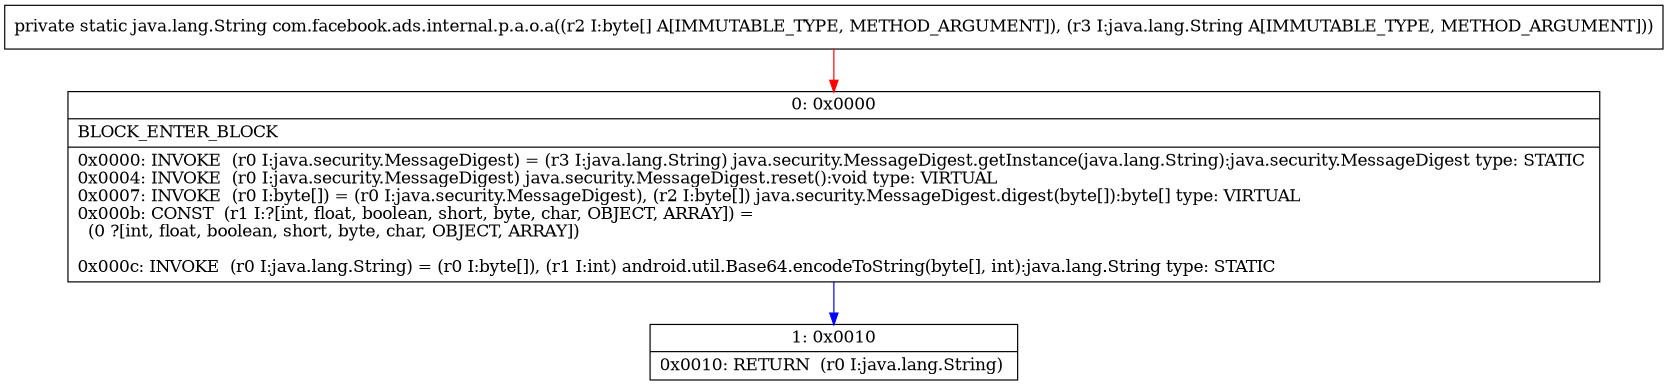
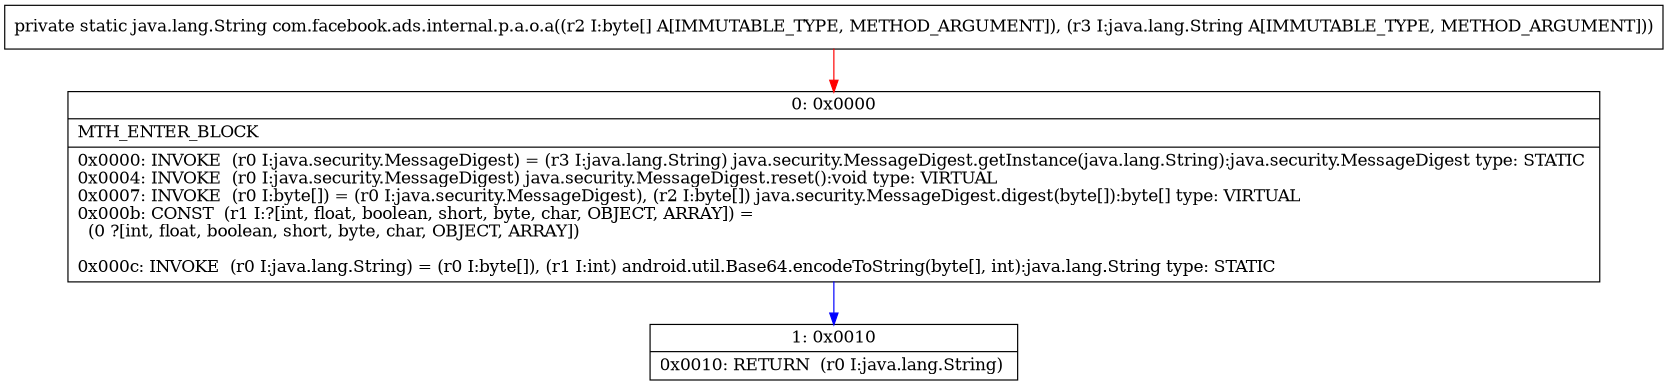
node "0: 0x0000": text "BLOCK_ENTER_BLOCK" -> "MTH_ENTER_BLOCK"
